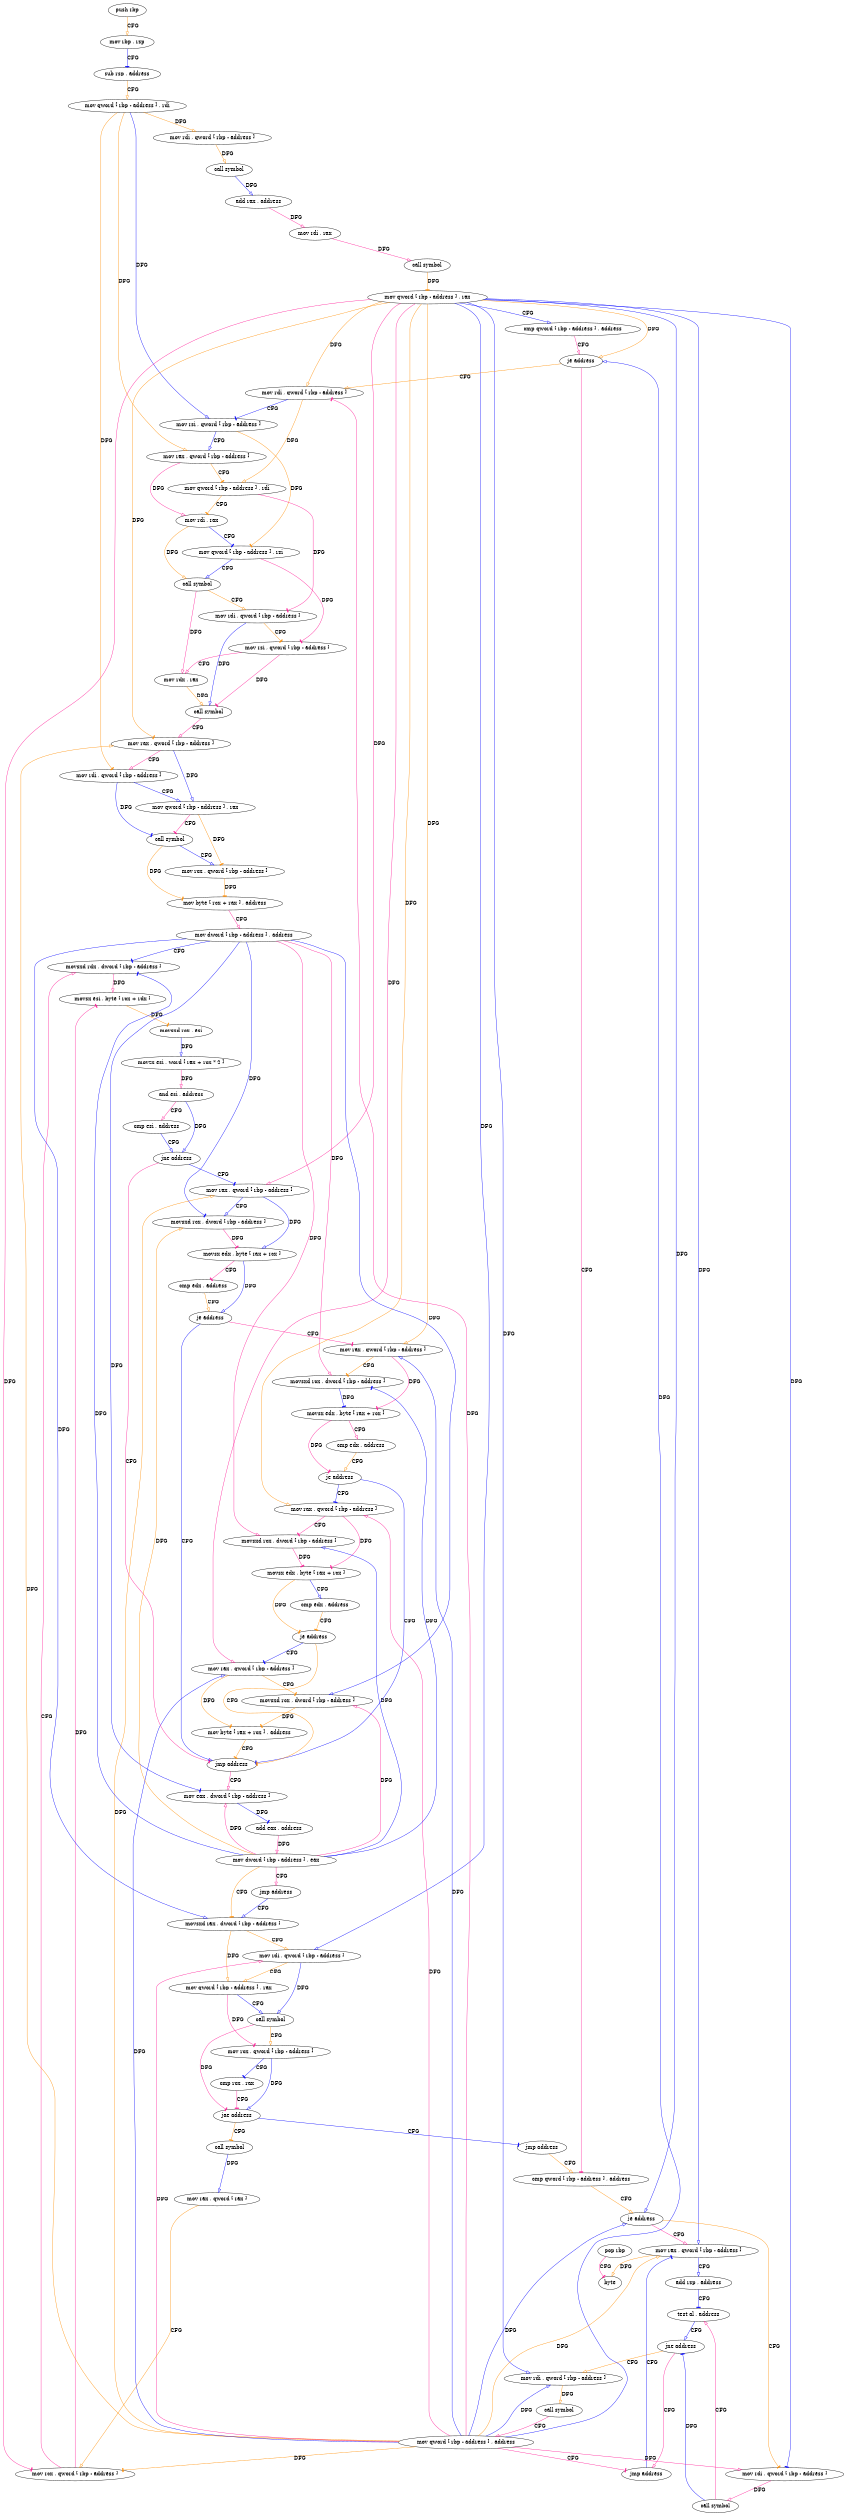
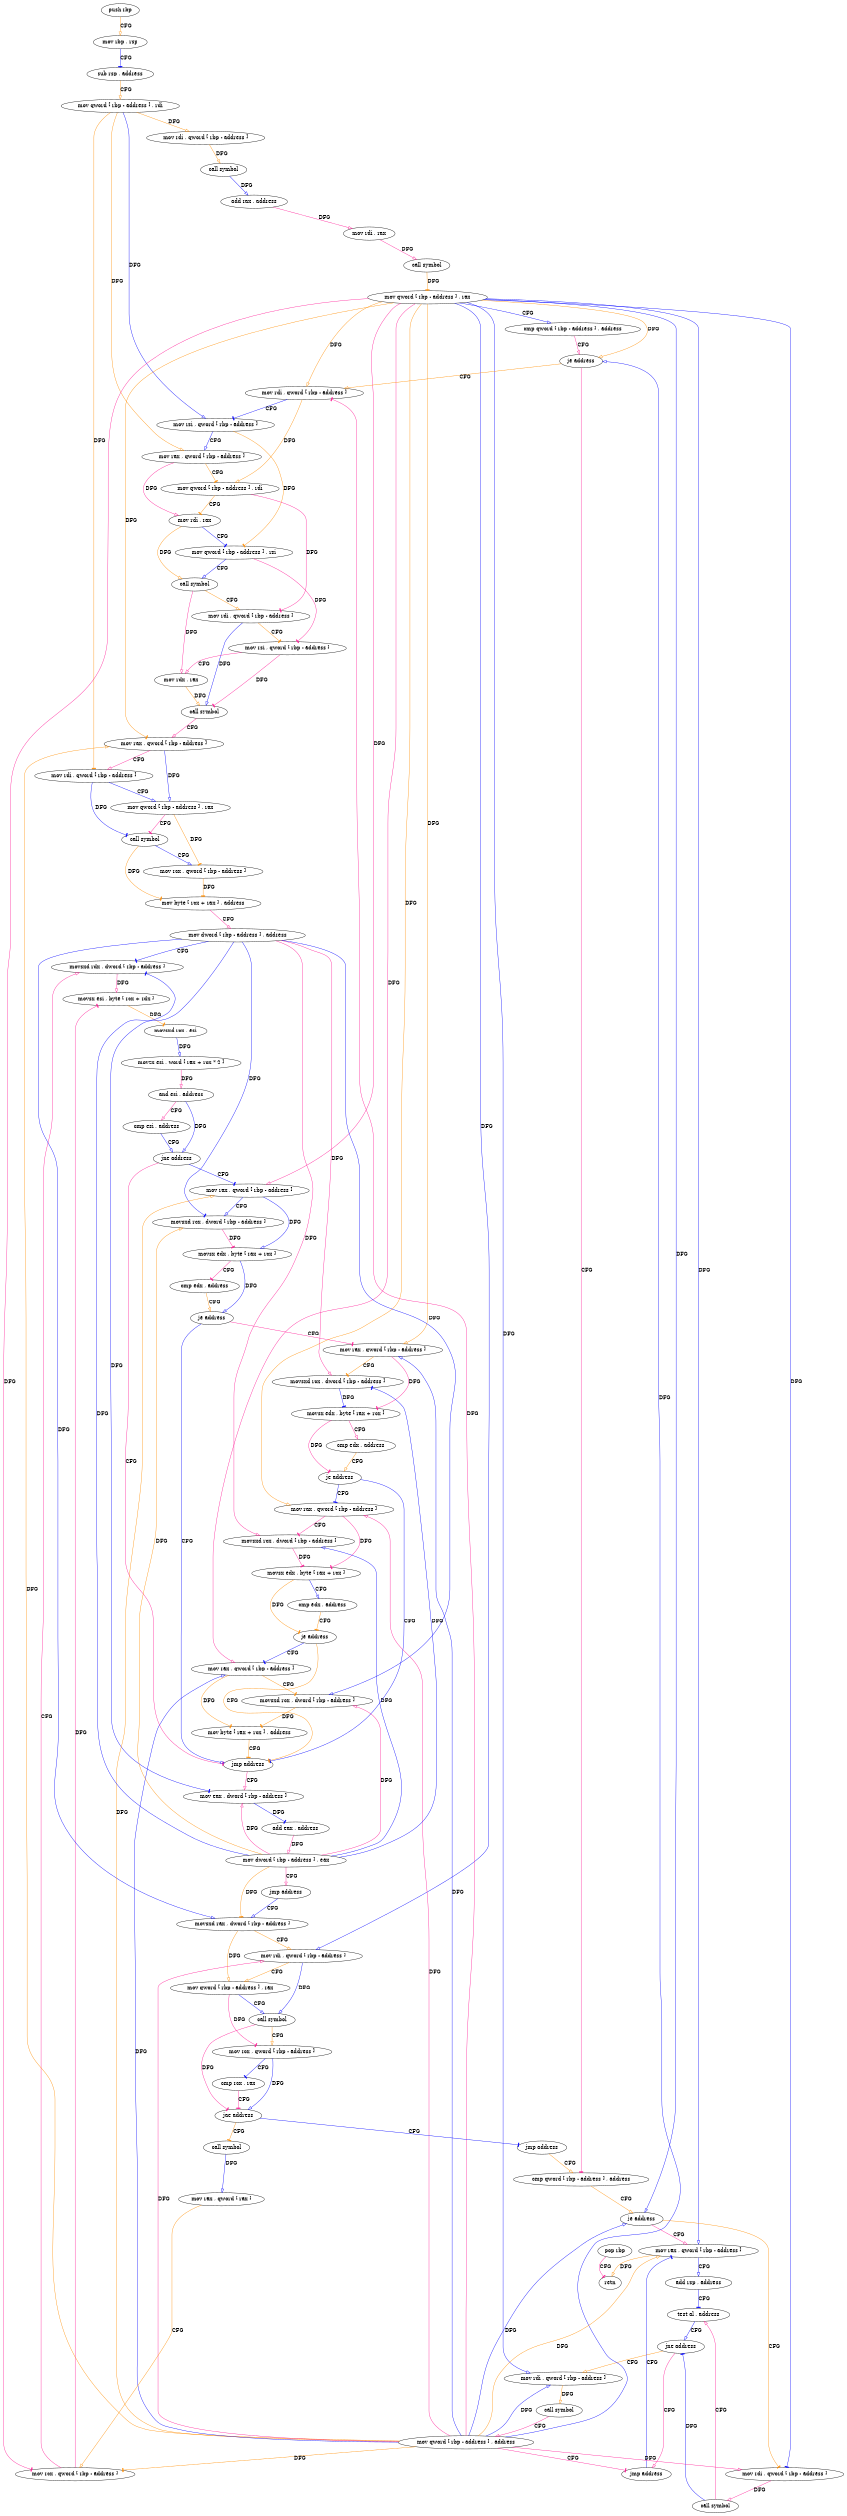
edge "mov dword [ rbp - address ] , eax" -> "movsxd rax , dword [ rbp - address ]": label "CFG" -> "DFG"
node "byte": label "byte" -> "retn"
